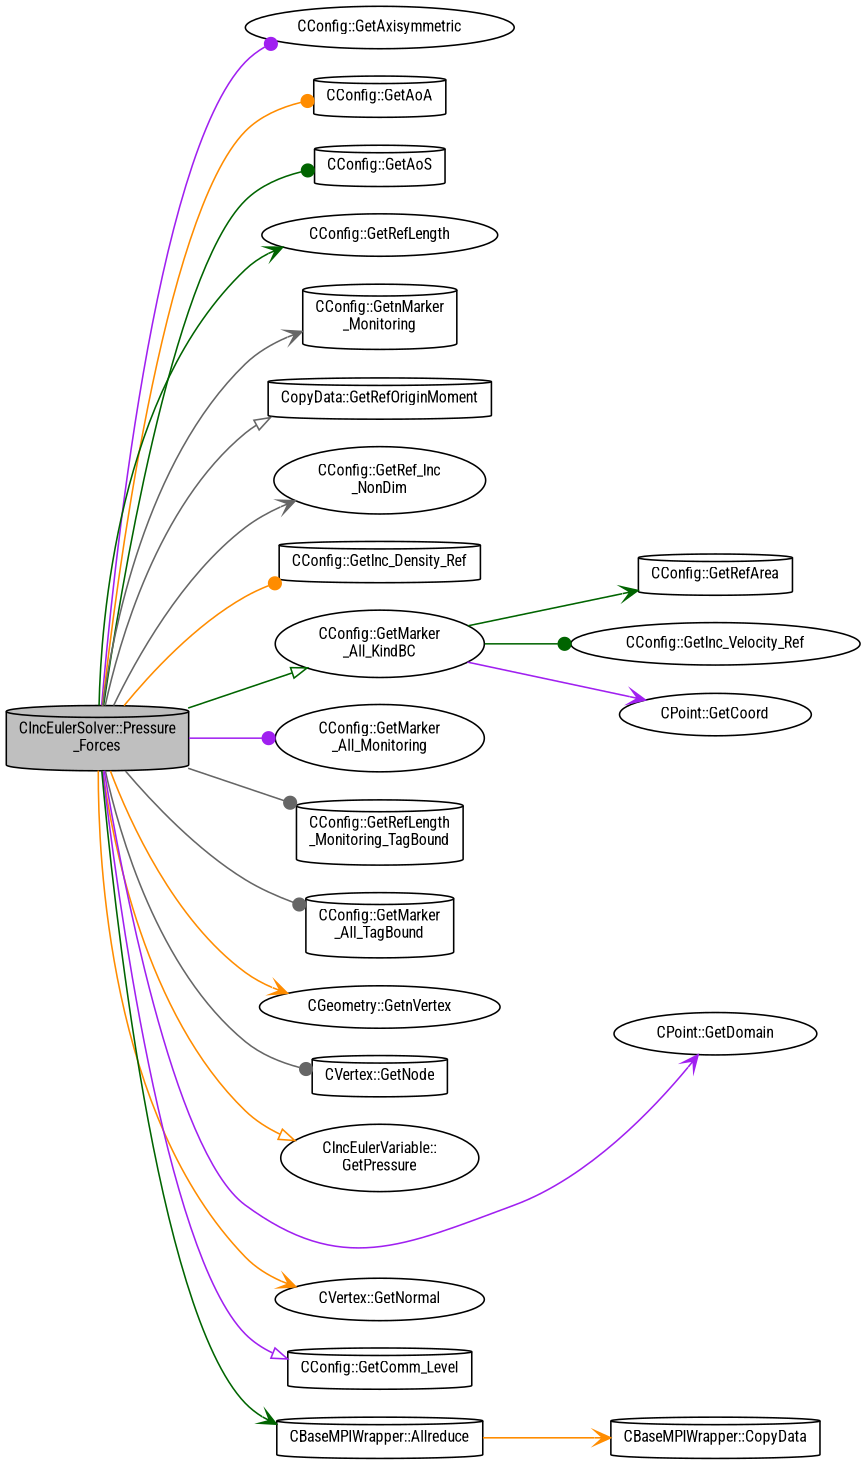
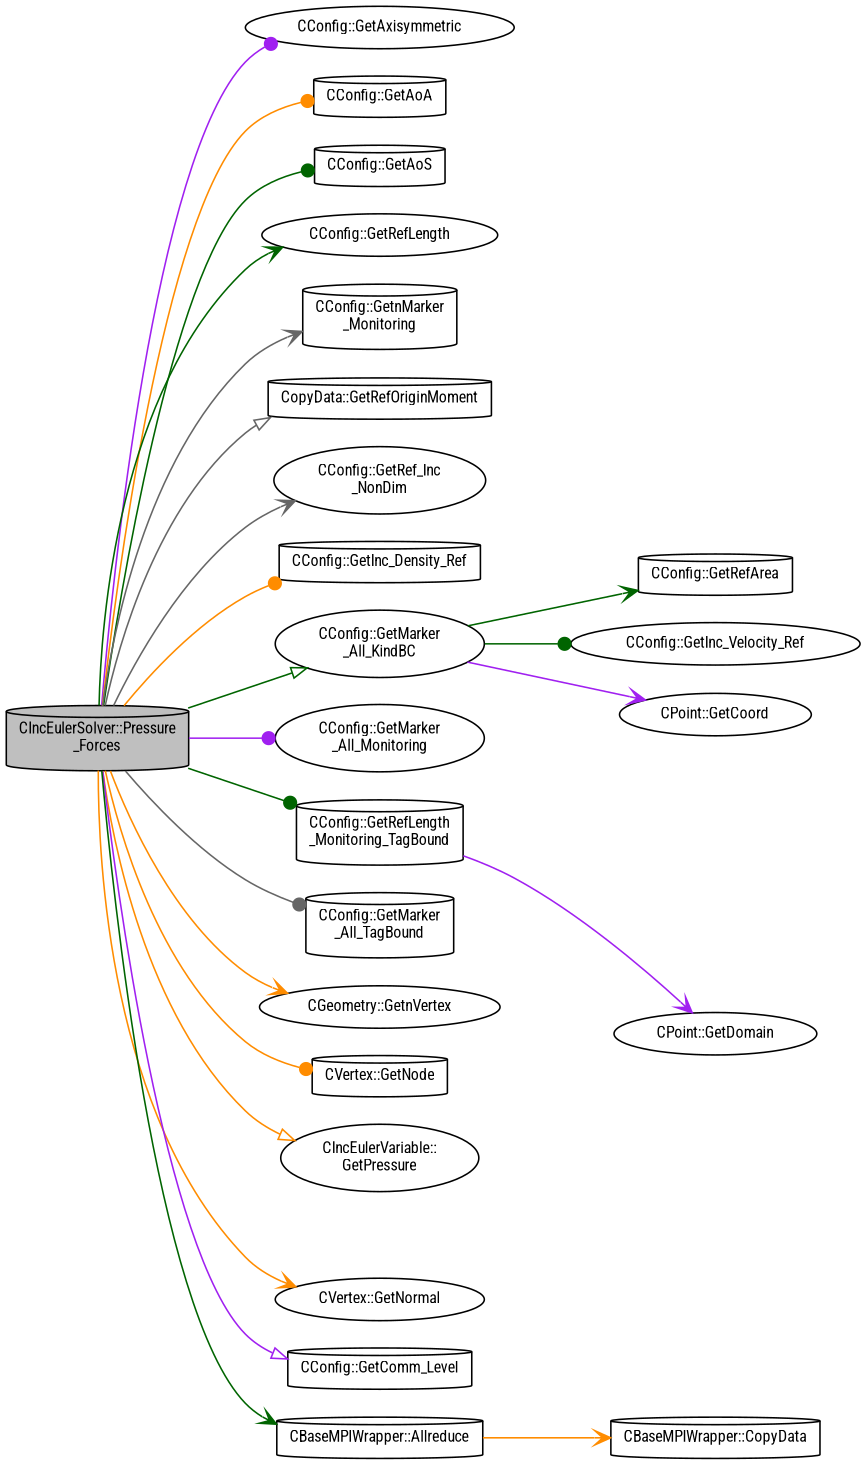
edge "CIncEulerSolver::Pressure _Forces" -> "CConfig::GetRefLength _Monitoring_TagBound": color gray40 -> darkgreen
edge "CIncEulerSolver::Pressure _Forces" -> "CVertex::GetNode": color gray40 -> darkorange
edge "CIncEulerSolver::Pressure _Forces" -> "CPoint::GetDomain": now "CConfig::GetRefLength _Monitoring_TagBound" -> "CPoint::GetDomain"
